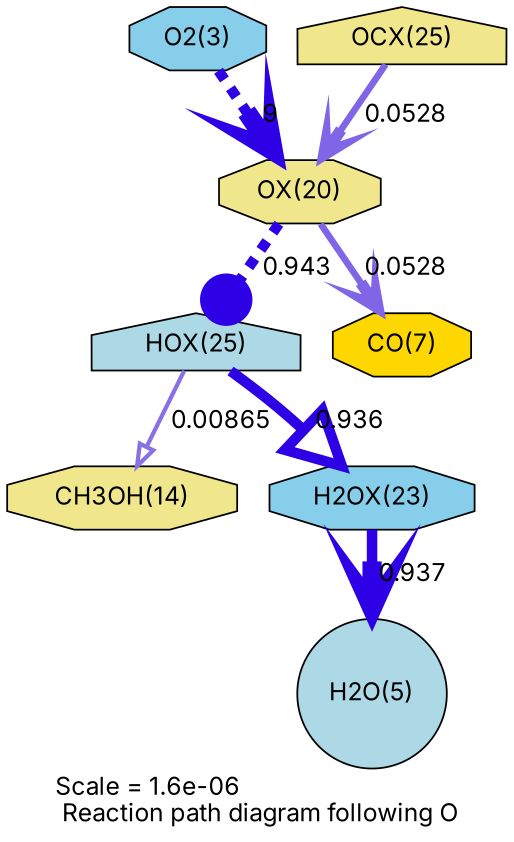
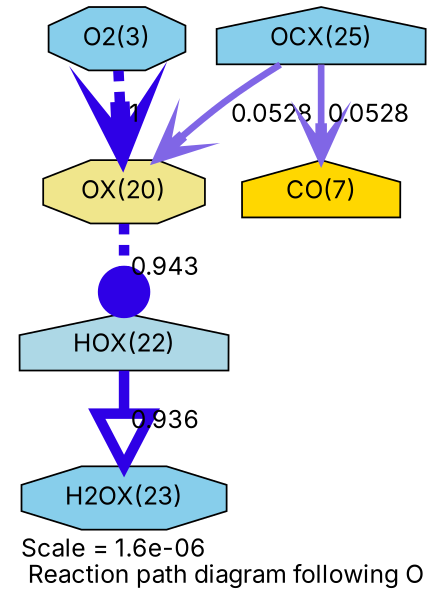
node "OCX(25)": fillcolor khaki -> skyblue
edge "O2(3)" -> "OX(20)": label " 9" -> " 1"
edge "OX(20)" -> "CO(7)": now "OCX(25)" -> "CO(7)"
node "HOX(25)": label "HOX(25)" -> "HOX(22)"
node "CO(7)": shape octagon -> house
node "CH3OH(14)": removed
node "H2O(5)": removed
